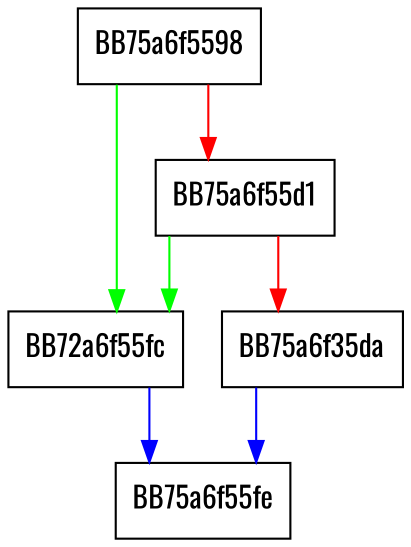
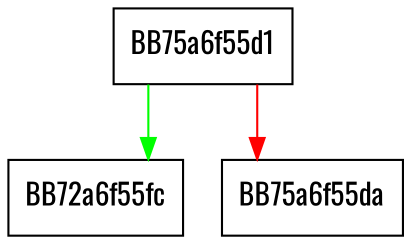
node "BB75a6f5598": removed
node "BB75a6f35da": label "BB75a6f35da" -> "BB75a6f55da"
node "BB75a6f55fe": removed
